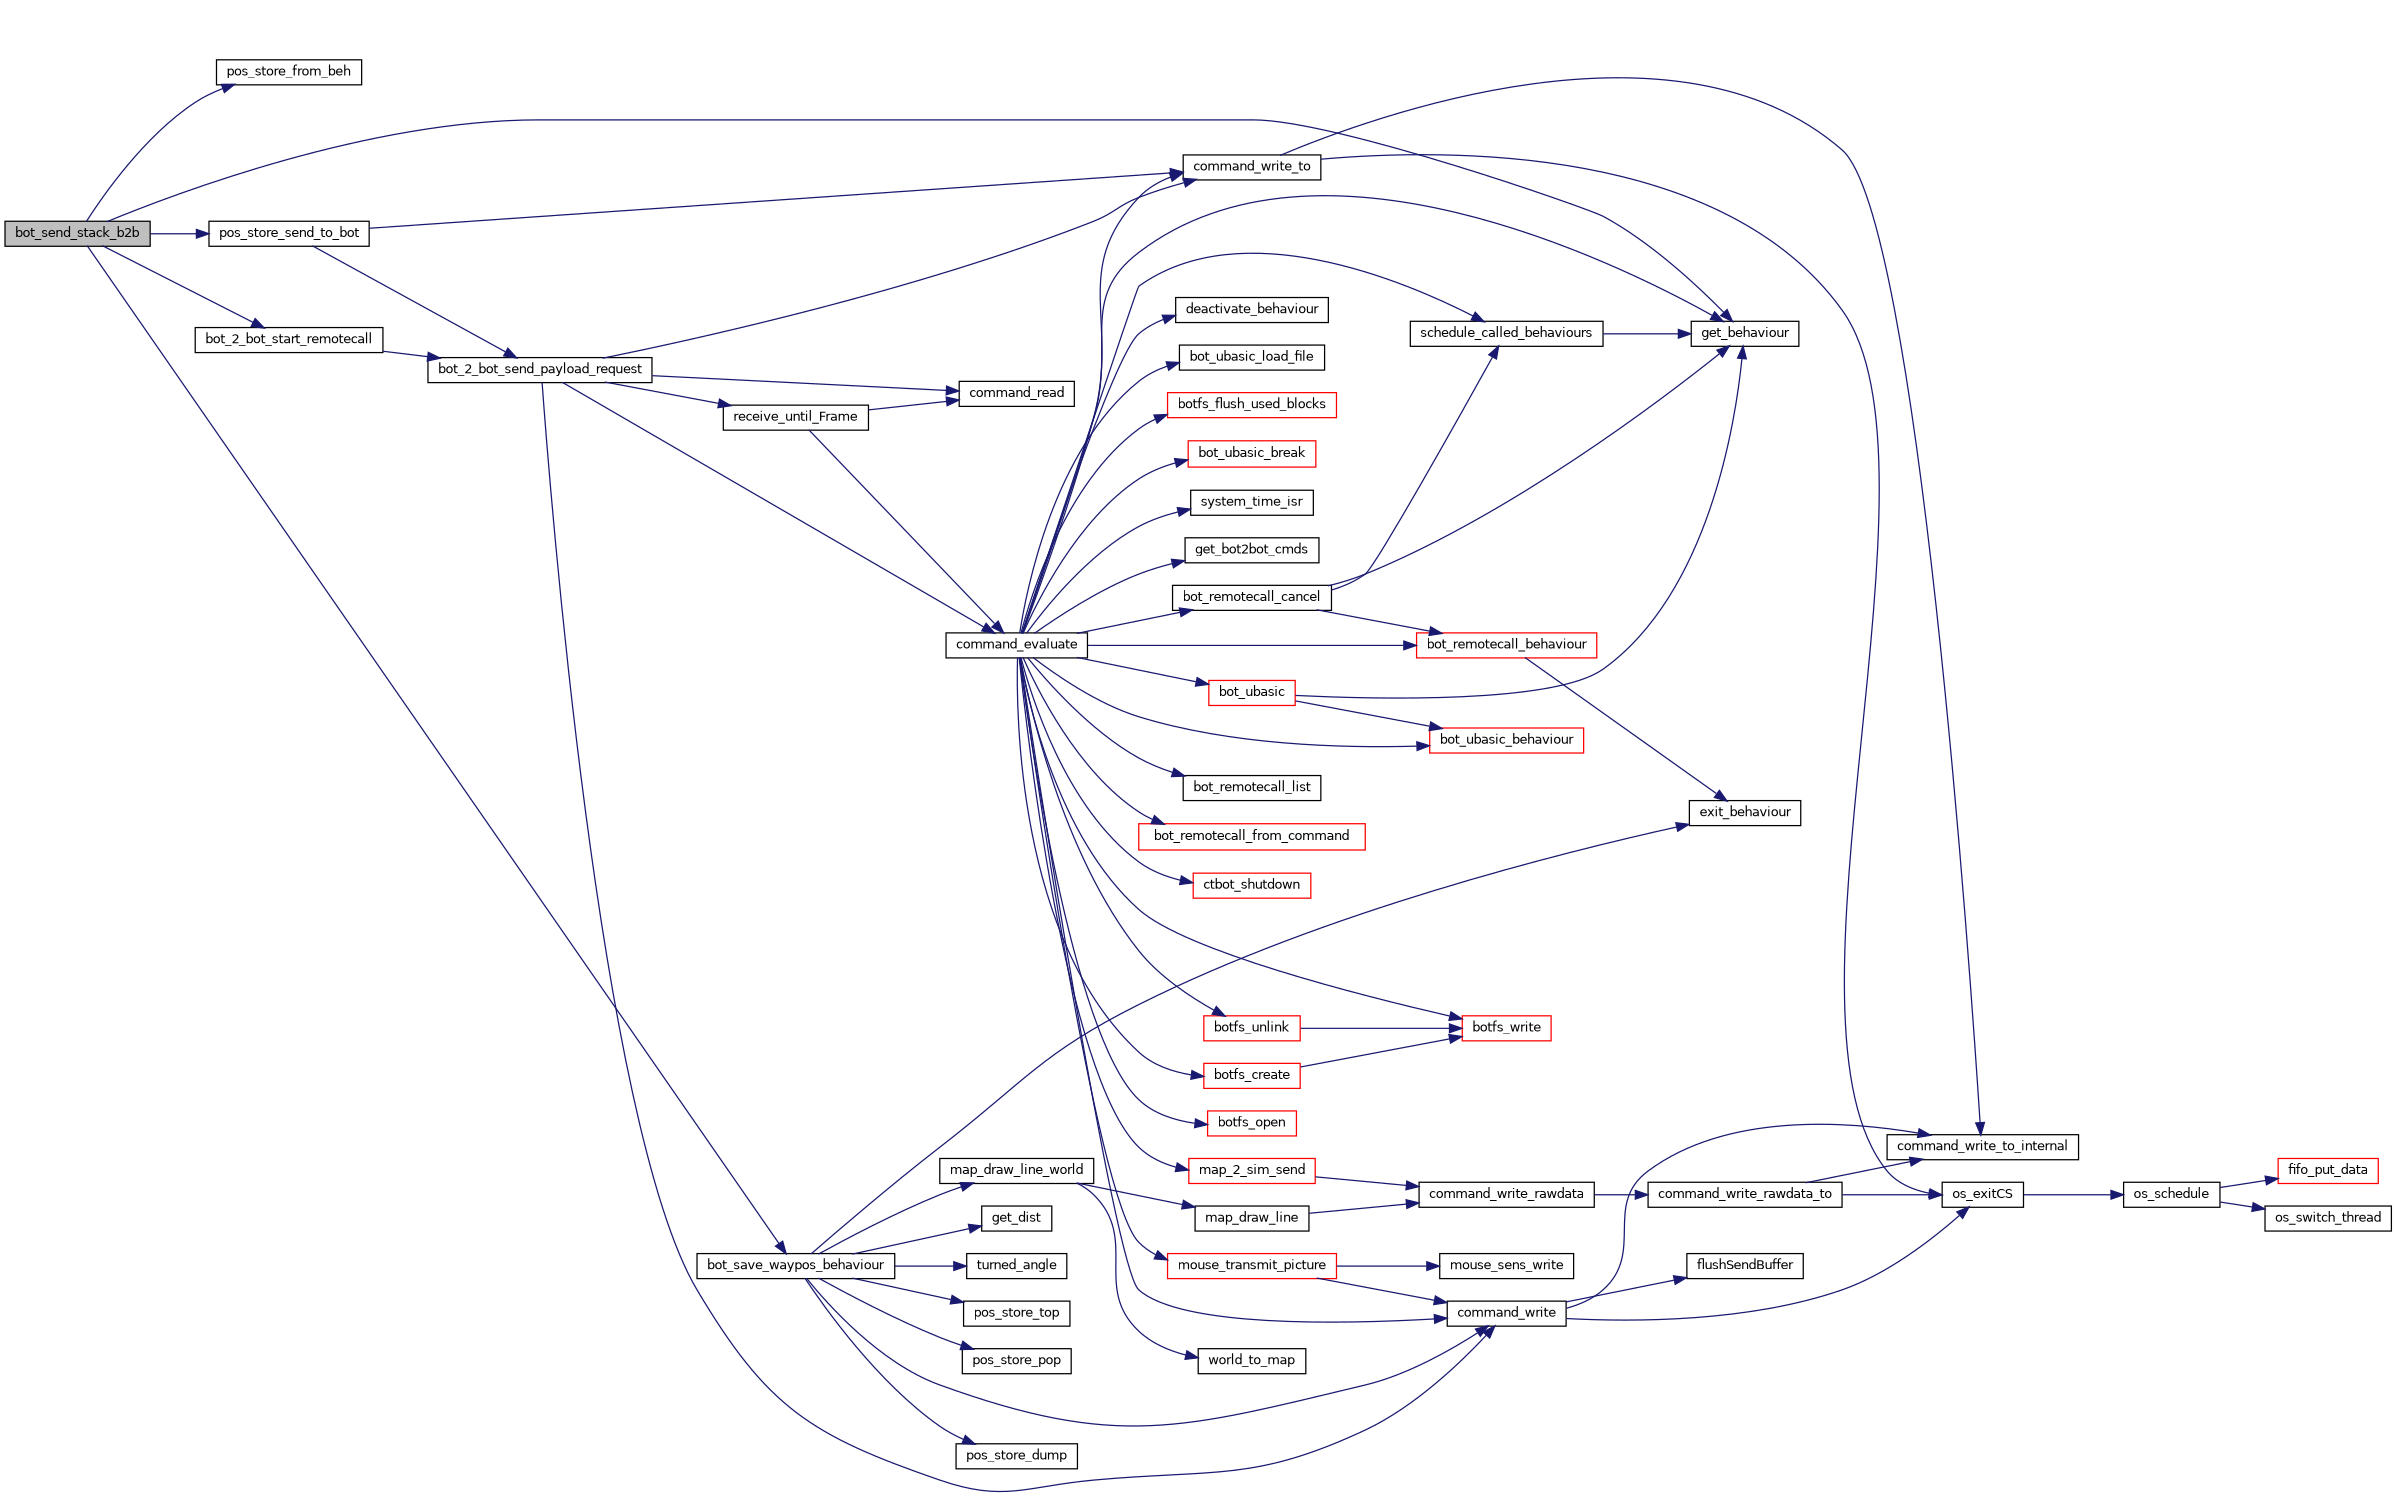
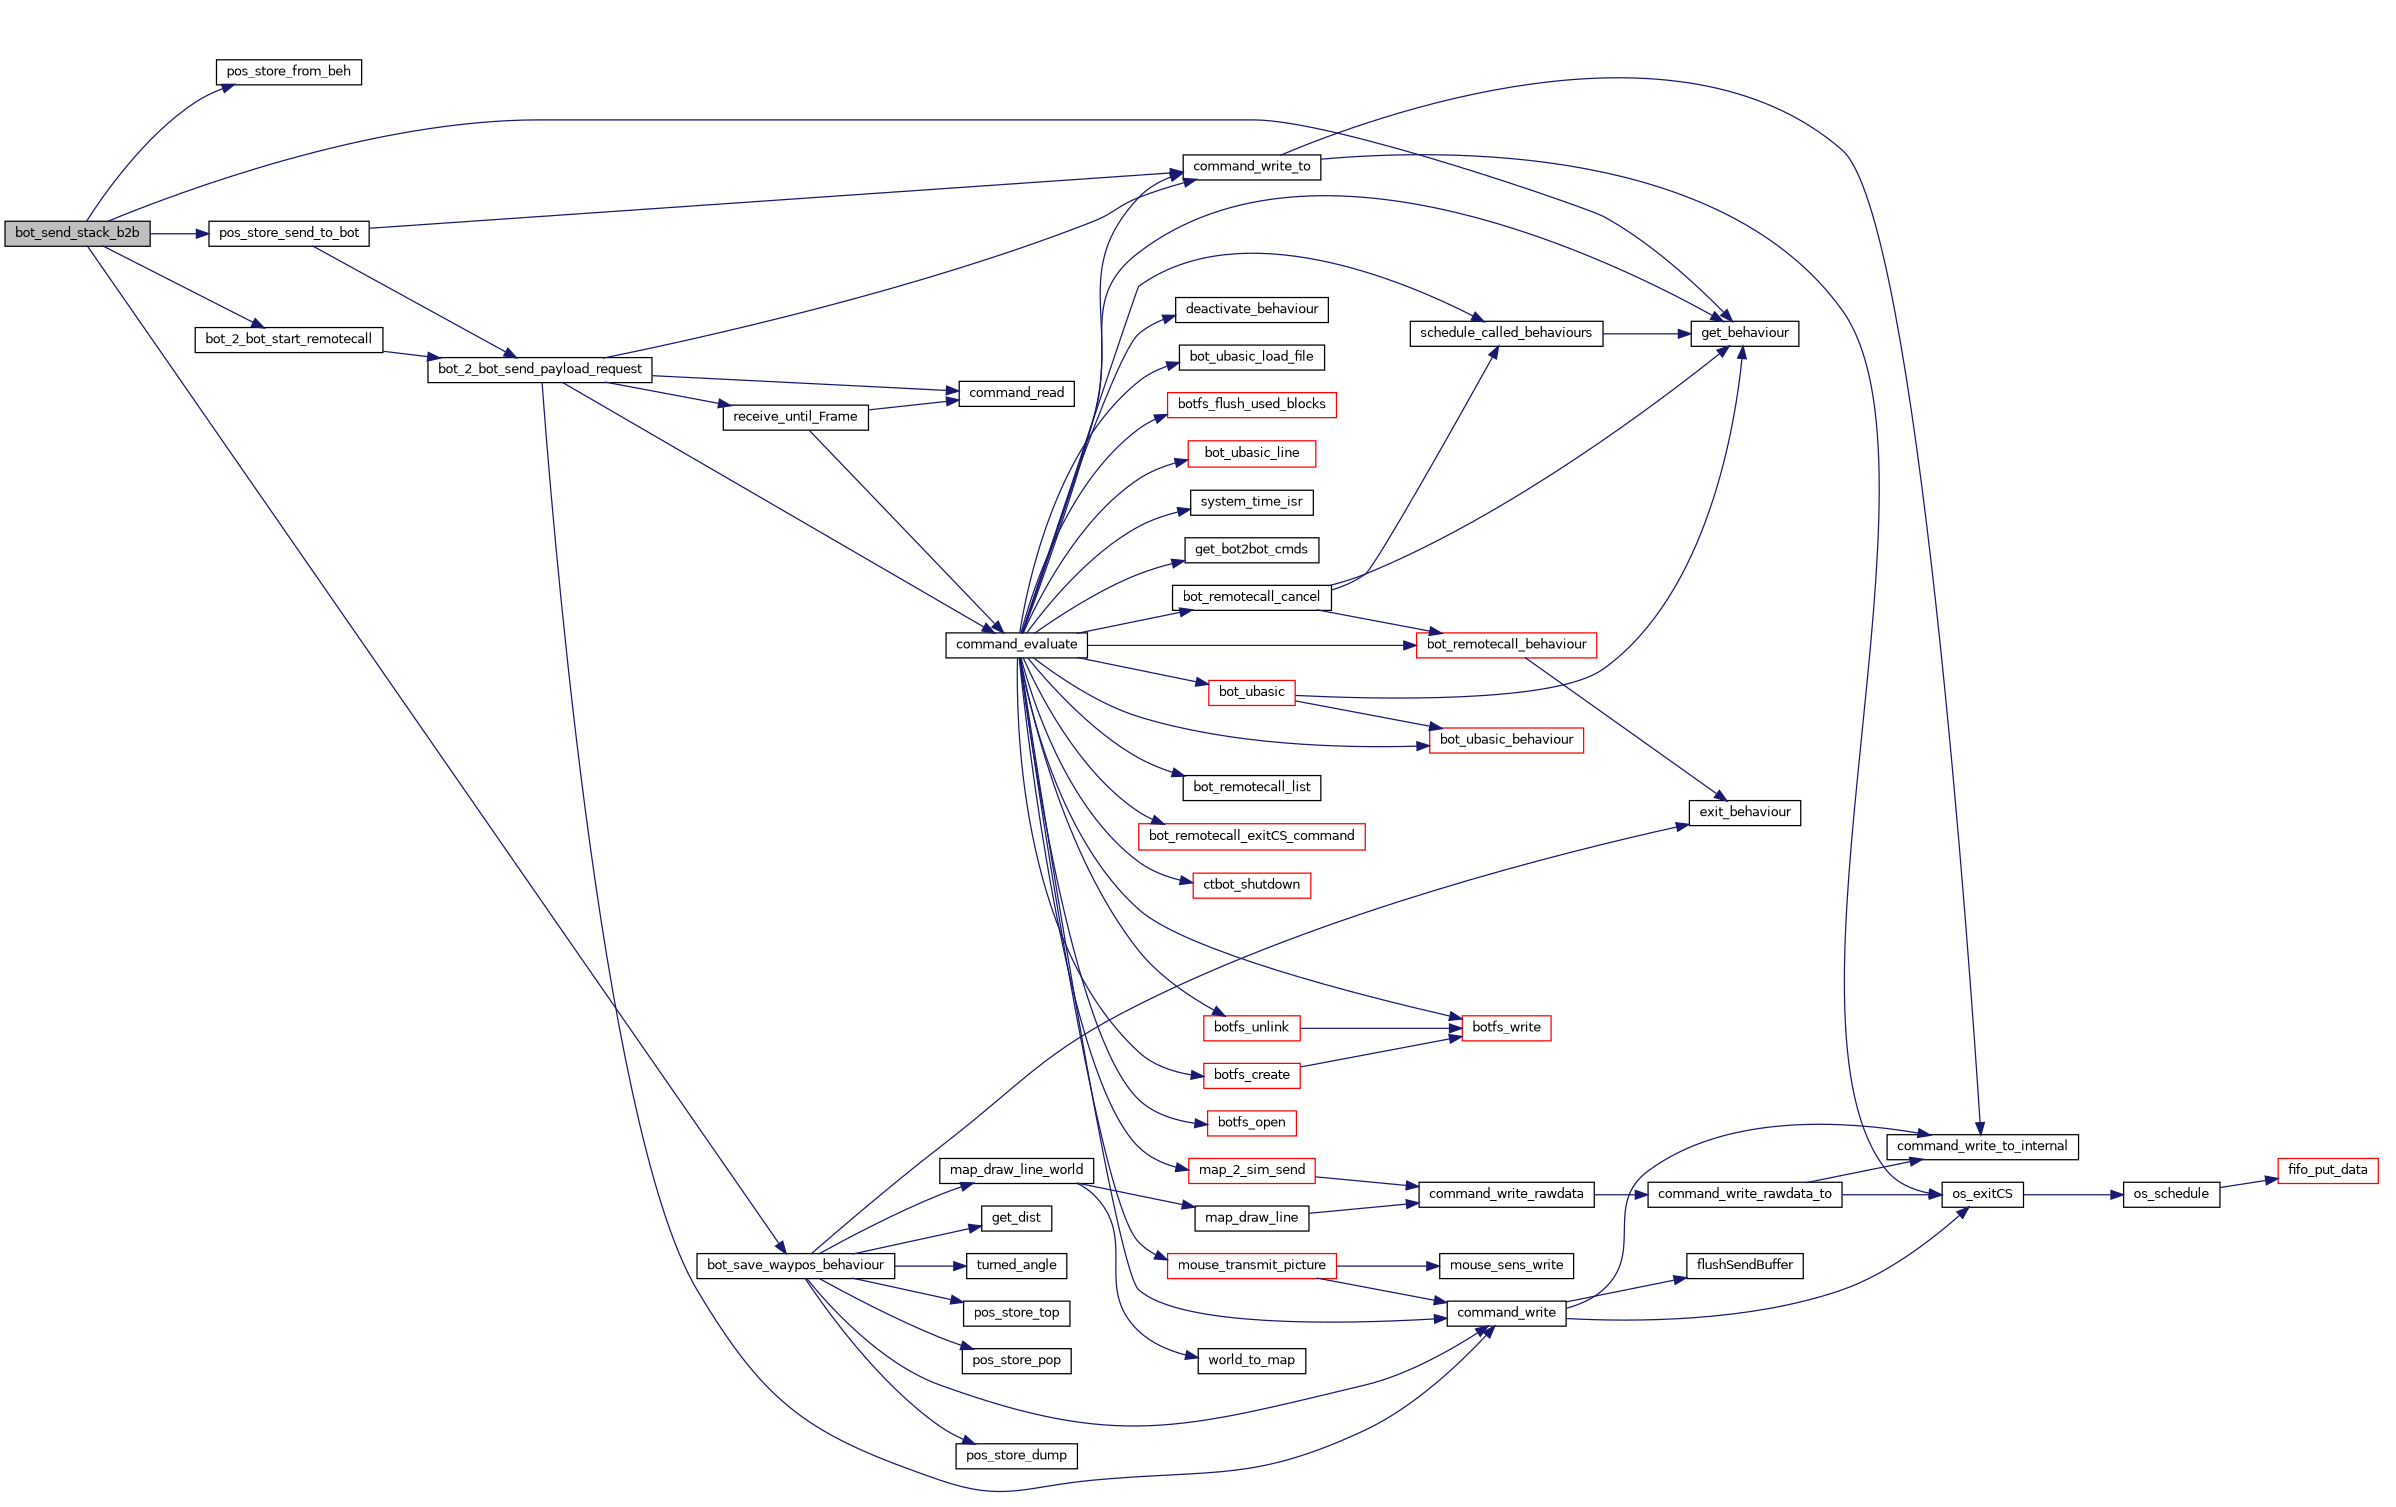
node "bot_ubasic_break": label "bot_ubasic_break" -> "bot_ubasic_line"
node "bot_remotecall_from_command": label "bot_remotecall_from_command" -> "bot_remotecall_exitCS_command"
node "os_switch_thread": removed
